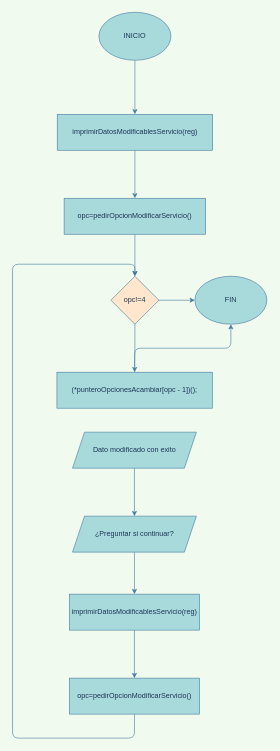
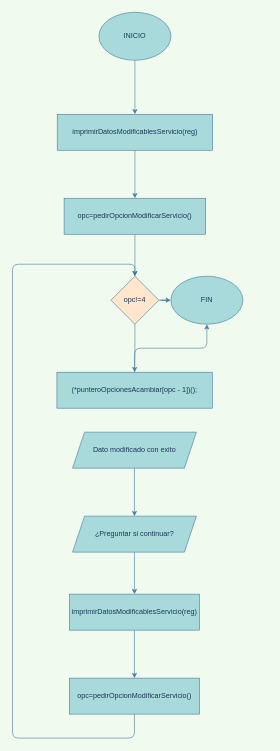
node "FIN": moved (231, 300) -> (207, 300)
